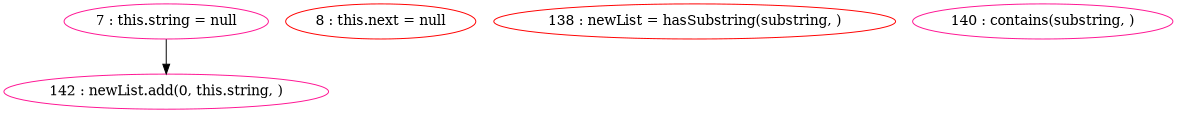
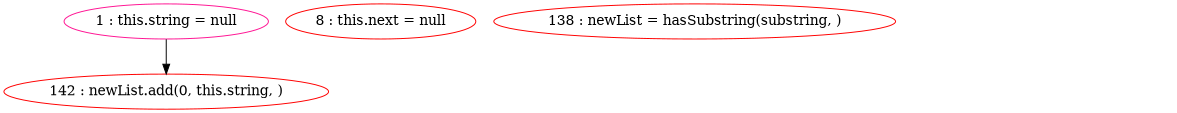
node "7 : this.string = null": label "7 : this.string = null" -> "1 : this.string = null"
node "140 : contains(substring, )": removed
node "142 : newList.add(0, this.string, )": color deeppink -> red
